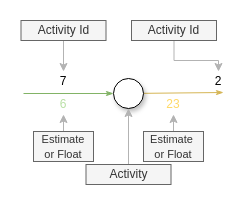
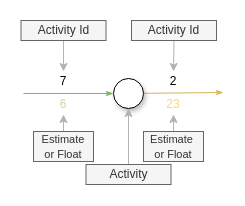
node "2": moved (219, 82) -> (174, 82)
